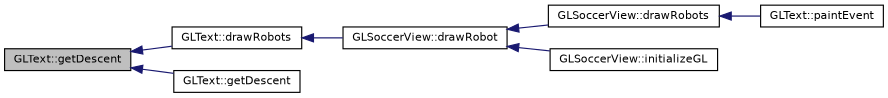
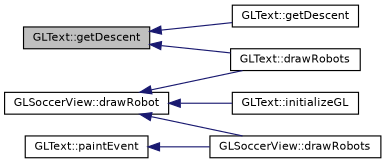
edge "GLText::paintEvent" -> "GLSoccerView::drawRobots": reversed
edge "GLSoccerView::drawRobot" -> "GLText::drawRobots": reversed
node "GLSoccerView::initializeGL": label "GLSoccerView::initializeGL" -> "GLText::initializeGL"
